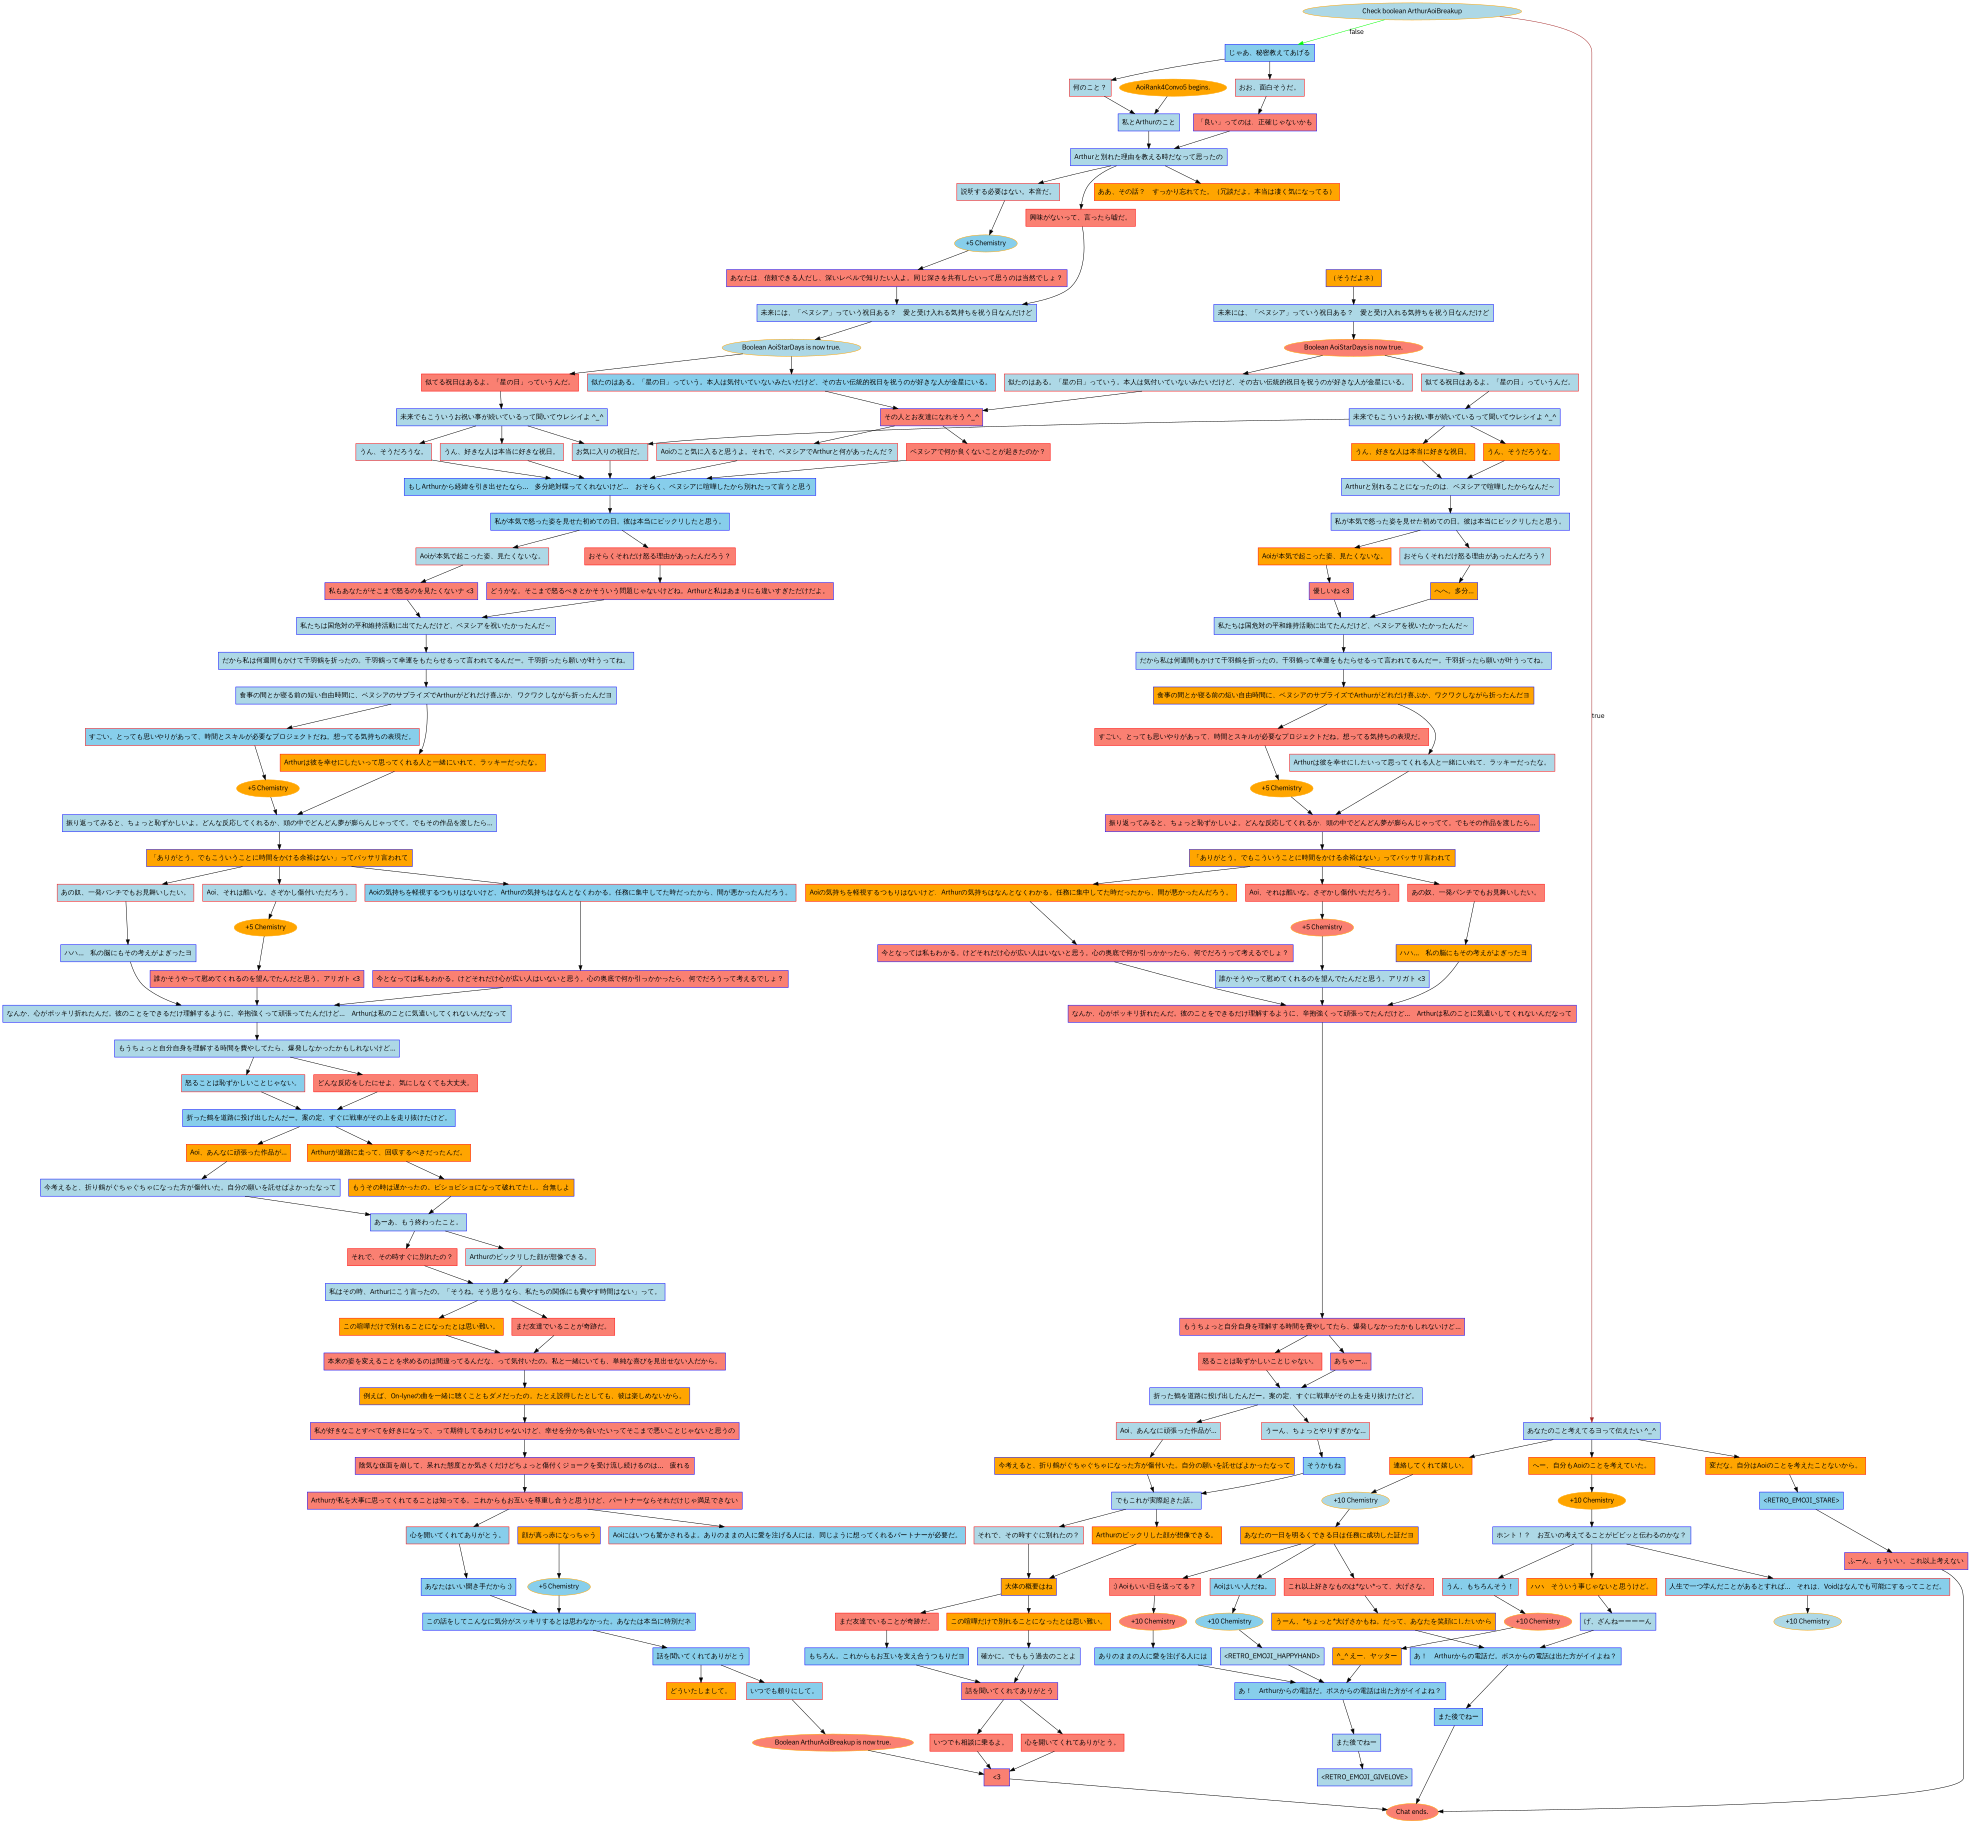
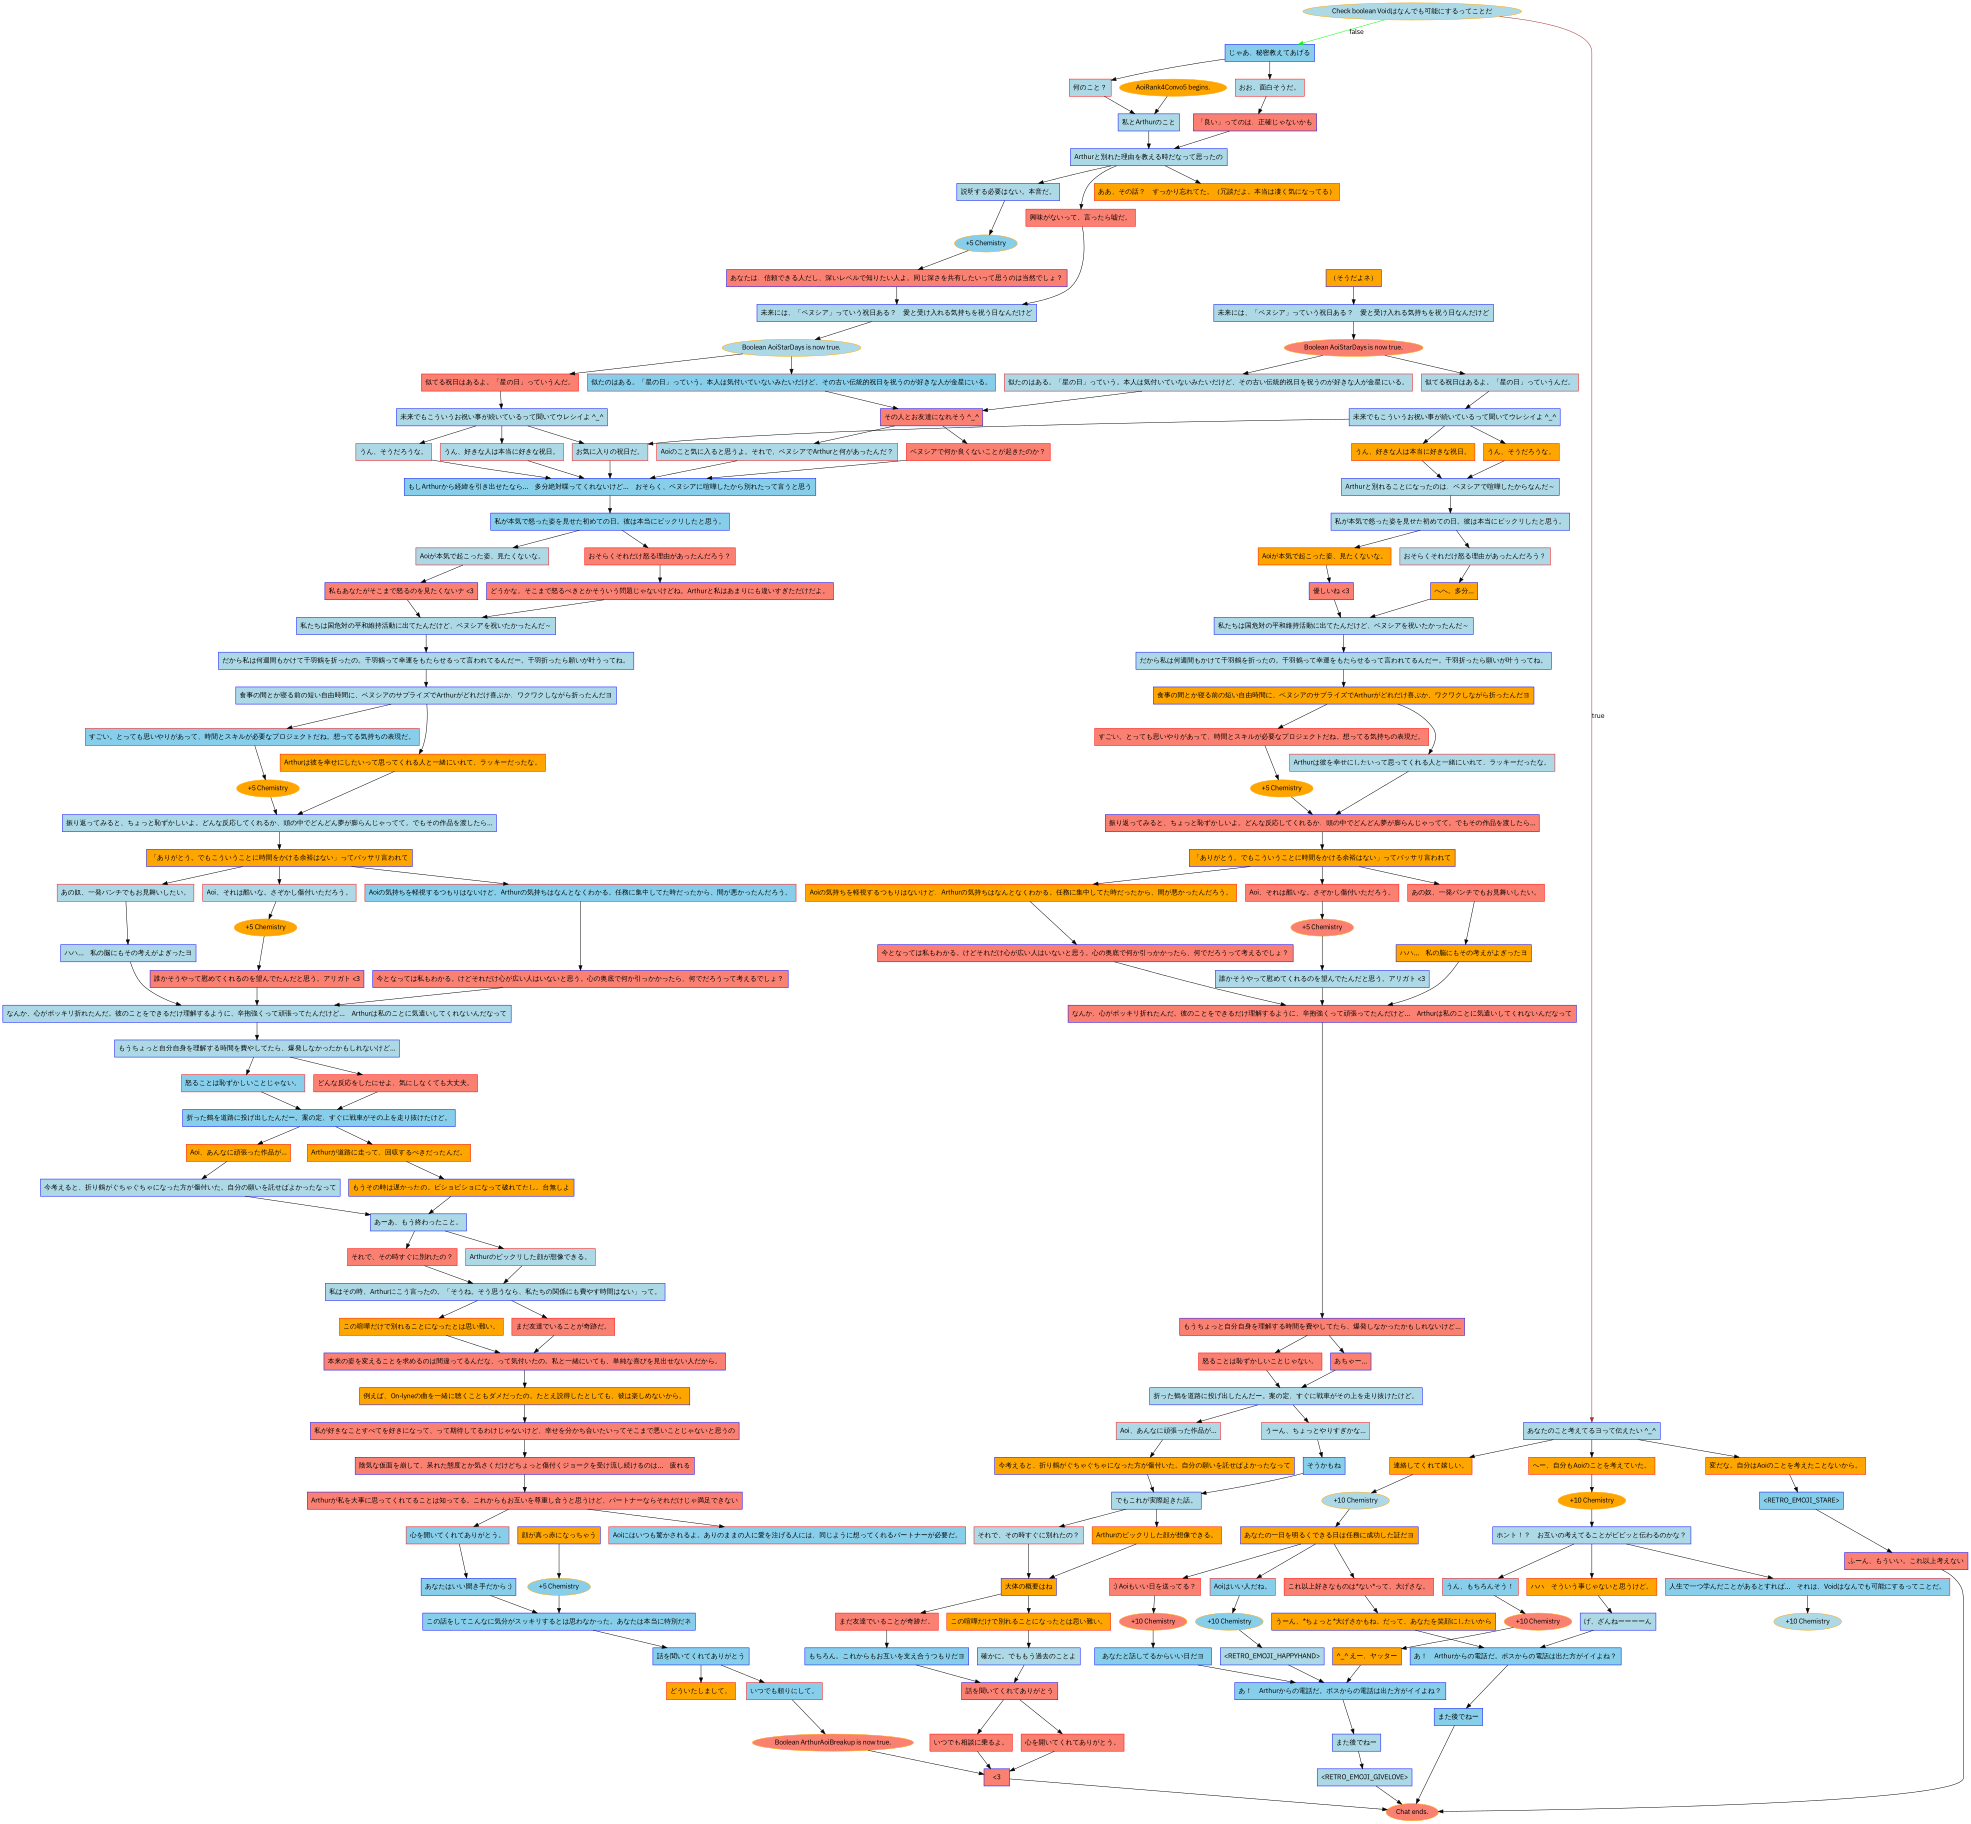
node "Check boolean ArthurAoiBreakup": label "Check boolean ArthurAoiBreakup" -> "Check boolean Voidはなんでも可能にするってことだ"
node "説明する必要はない。本音だ。": color red -> blue
node "ありのままの人に愛を注げる人には": label "ありのままの人に愛を注げる人には" -> "あなたと話してるからいい日だヨ"
edge "<RETRO_EMOJI_GIVELOVE>" -> "Chat ends.": added
